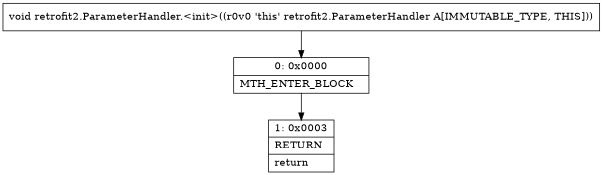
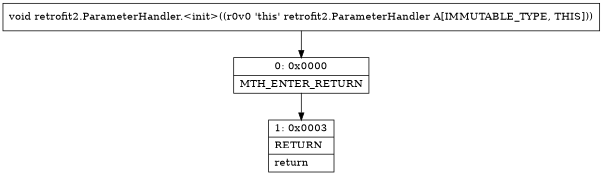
node "0: 0x0000": text "MTH_ENTER_BLOCK" -> "MTH_ENTER_RETURN"
